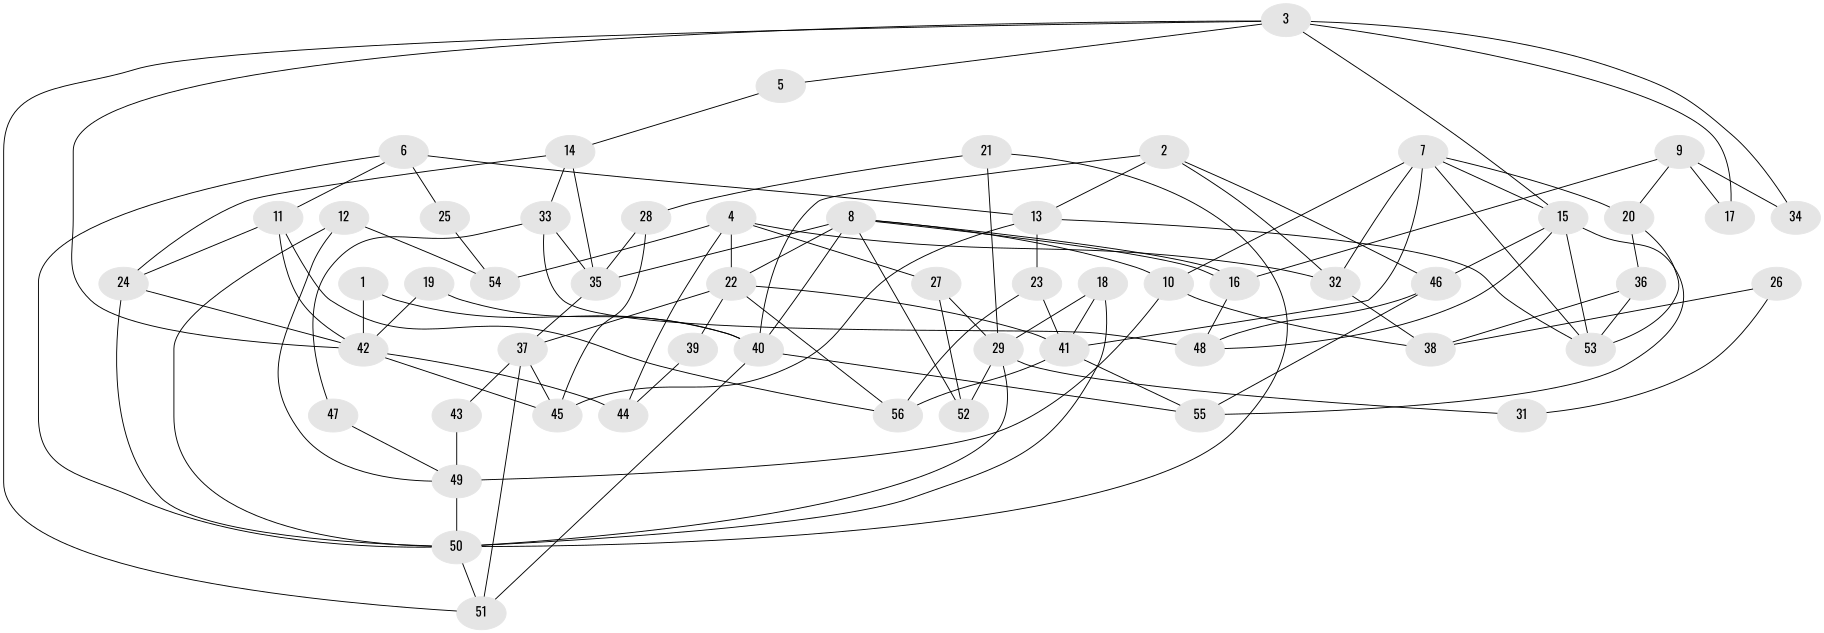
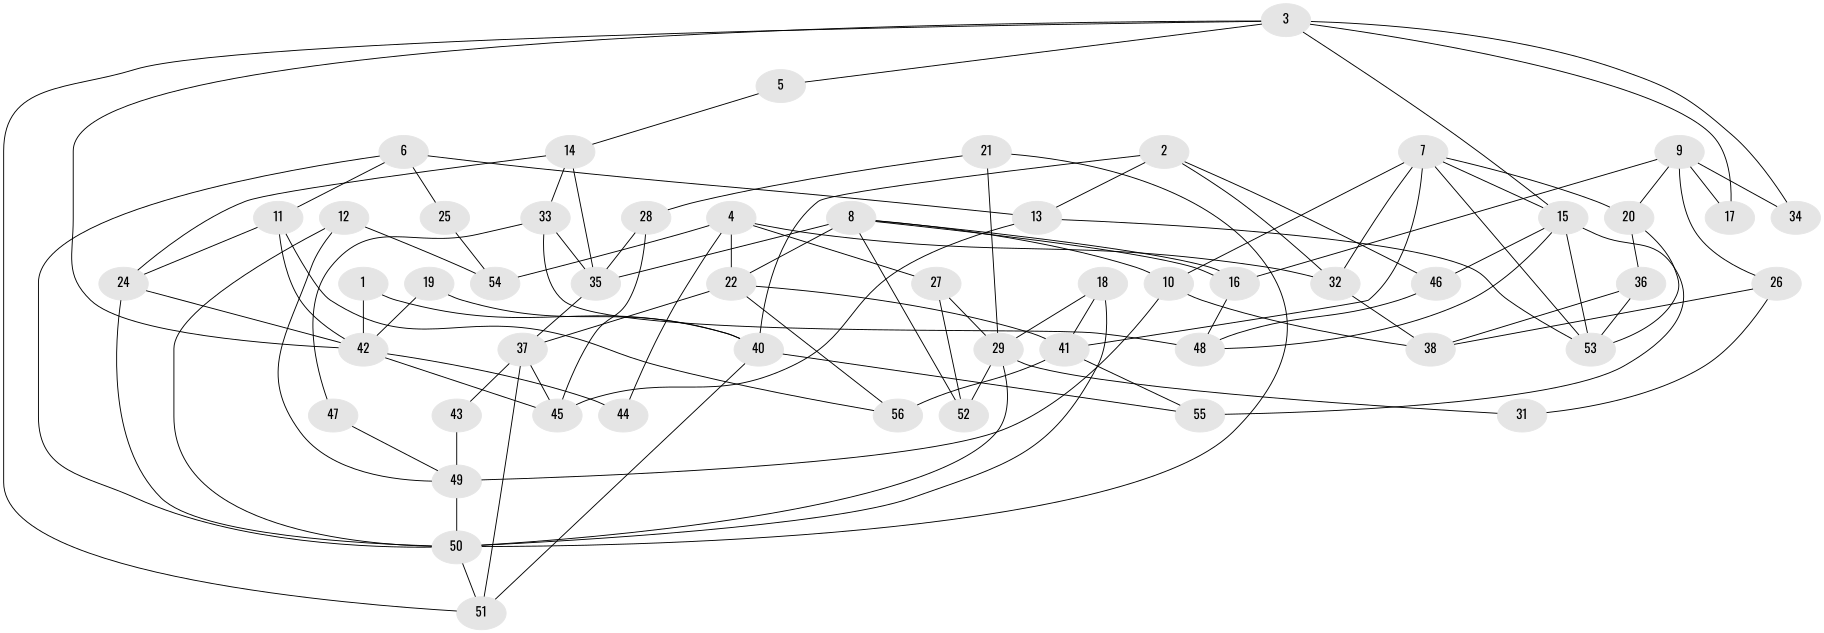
edge "9" -- "26": added
edge "8" -- "40": removed
node "23": removed
node "39": removed
edge "46" -- "55": removed
